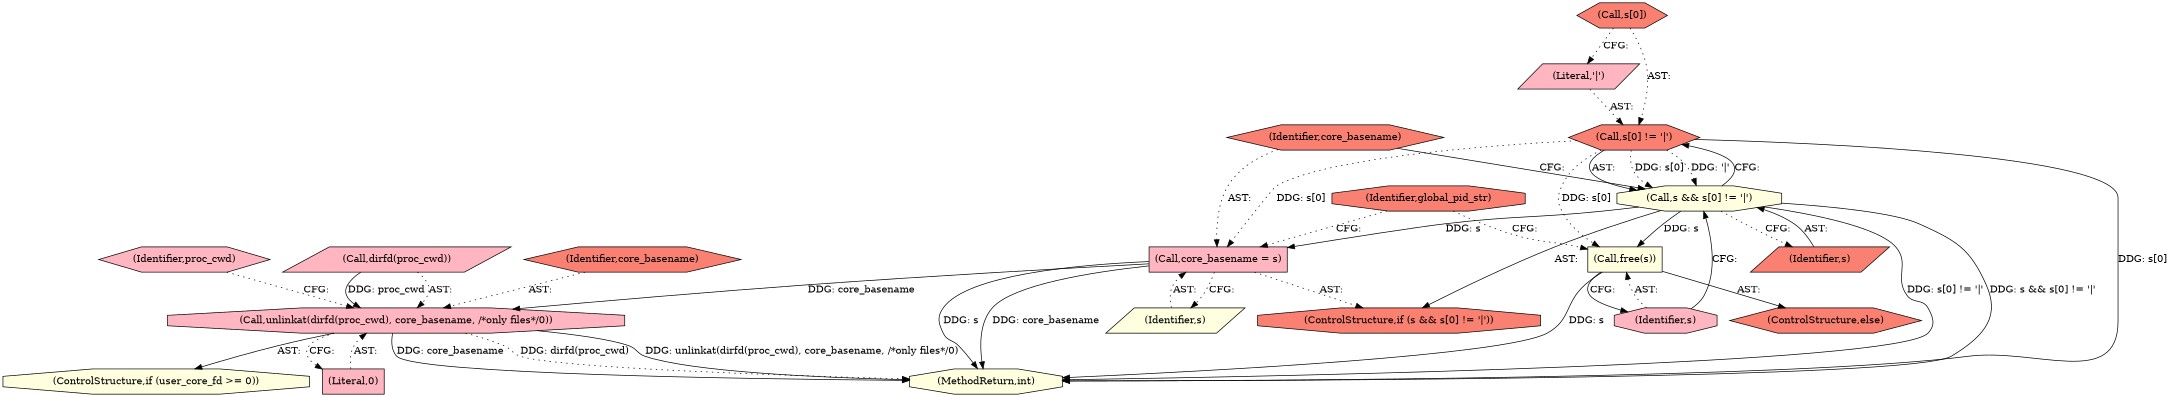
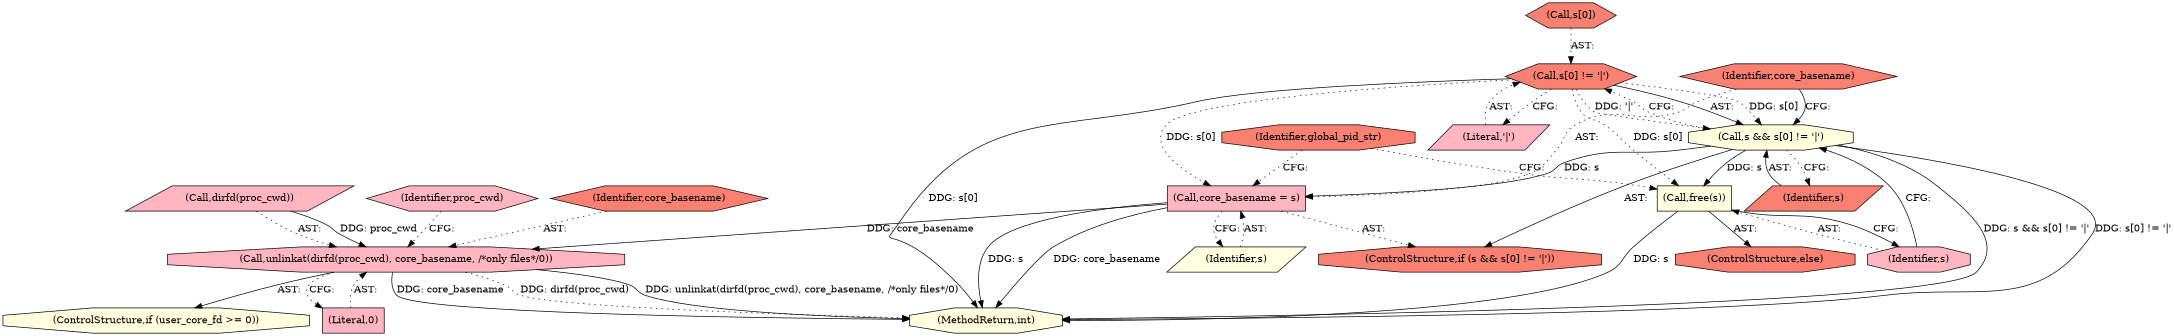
edge "(Call,s[0])" -> "(Literal,'|')": now "(Call,s[0] != '|')" -> "(Literal,'|')"
edge "(Call,s && s[0] != '|')" -> "(Call,s[0] != '|')": style solid -> dotted
node "(ControlStructure,else)": shape hexagon -> octagon
